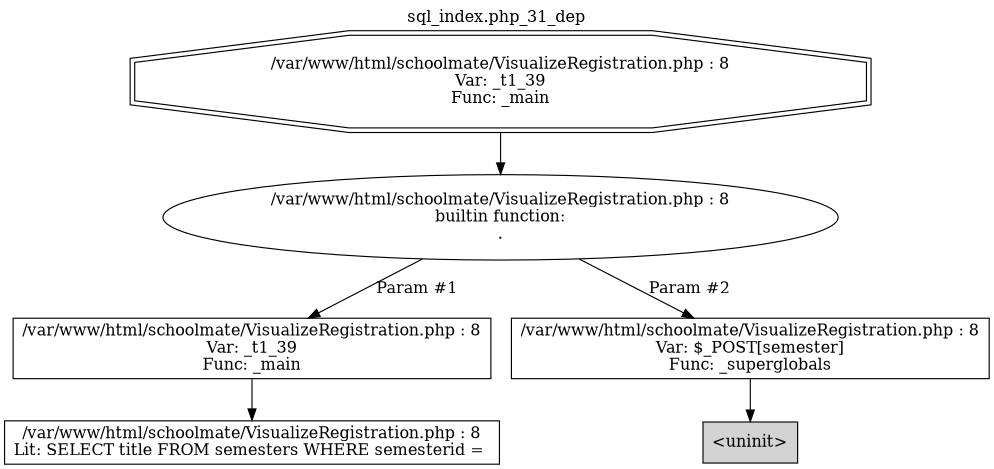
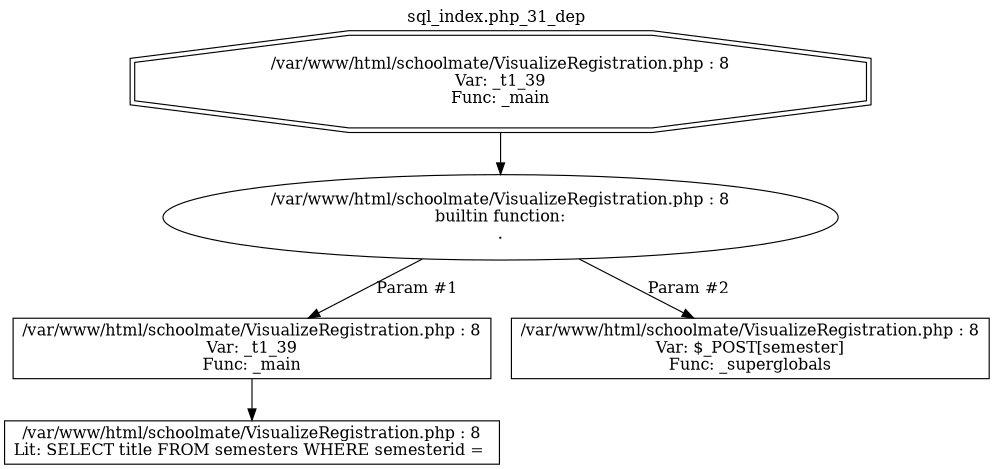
node "<uninit>": removed
